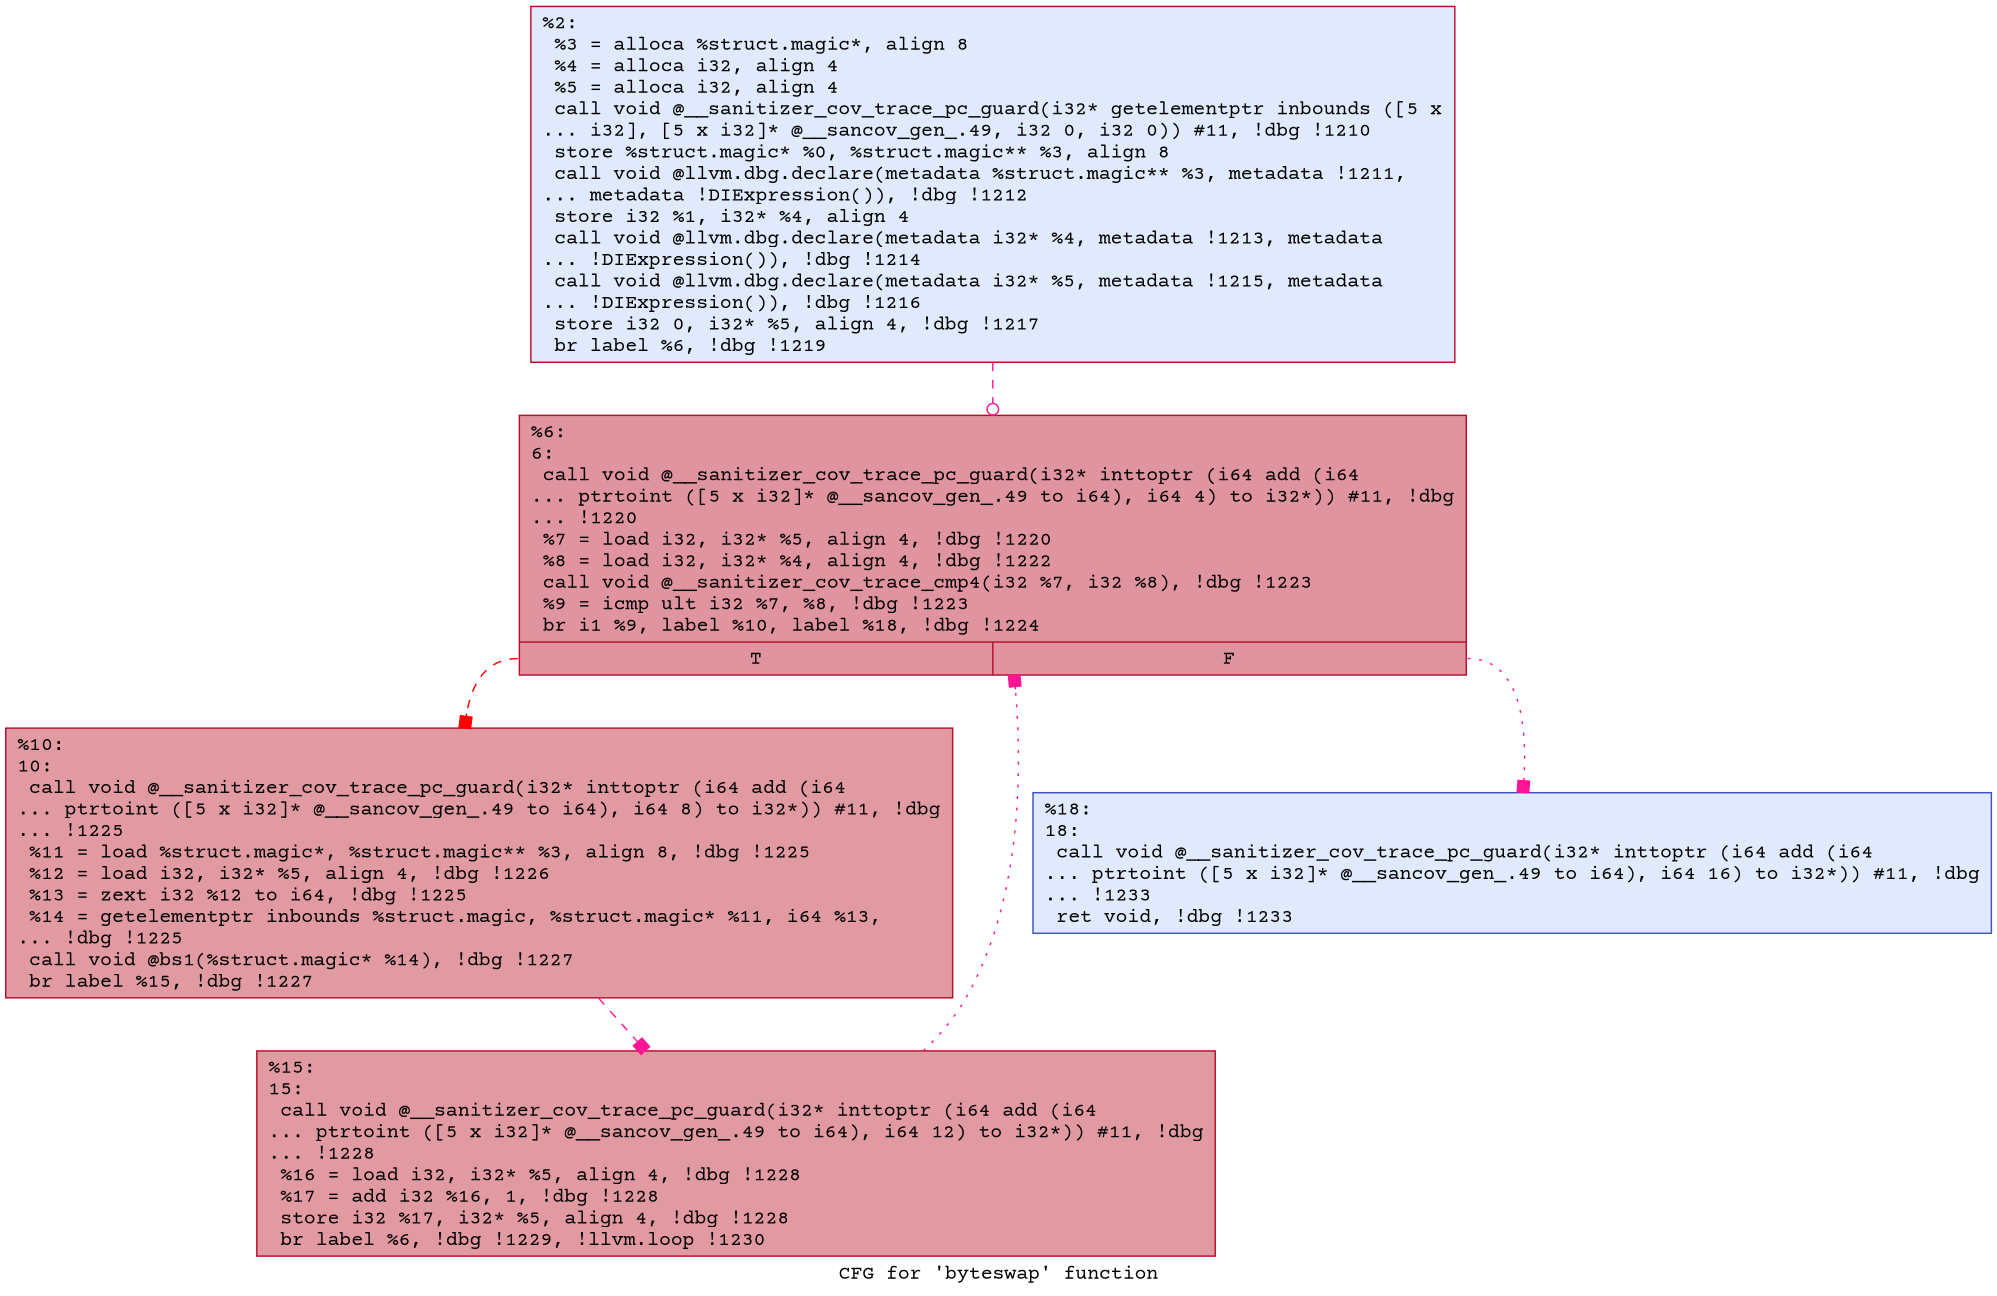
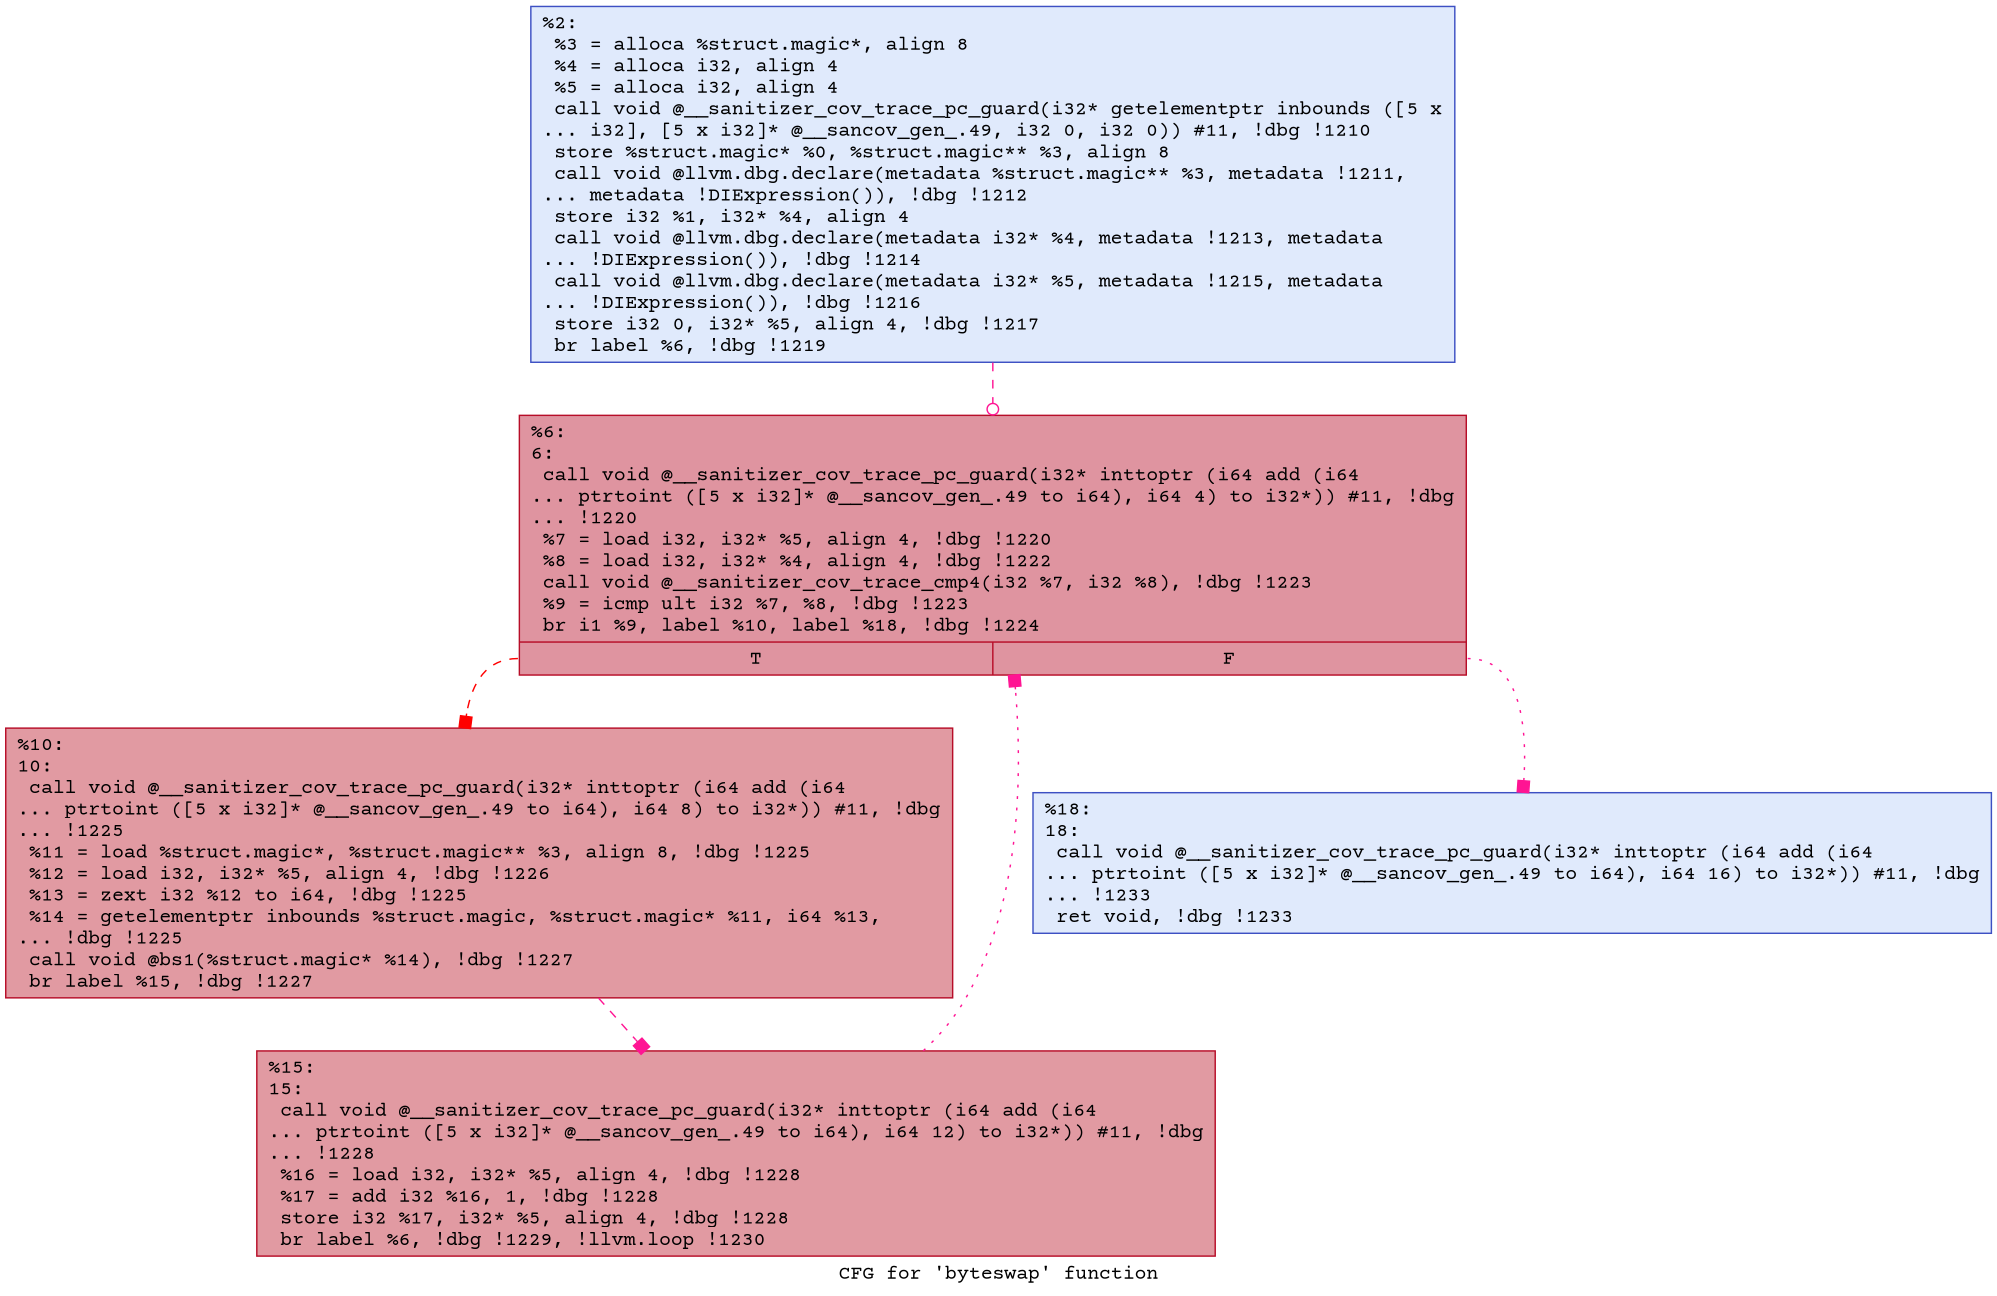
node "%2:": color #b70d28ff -> #3d50c3ff
